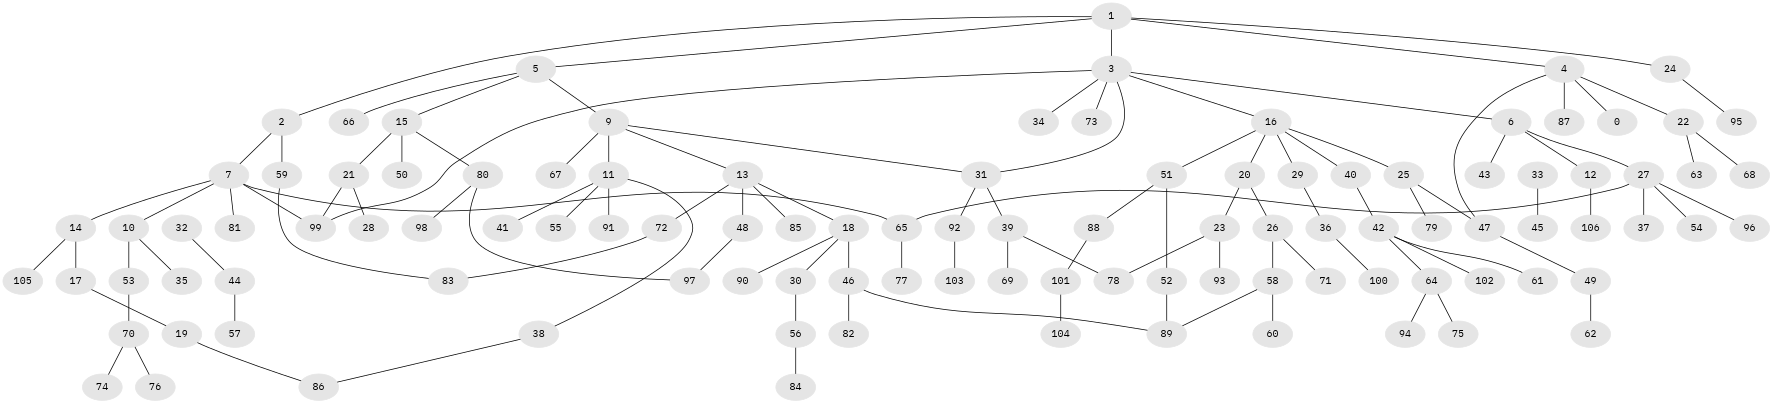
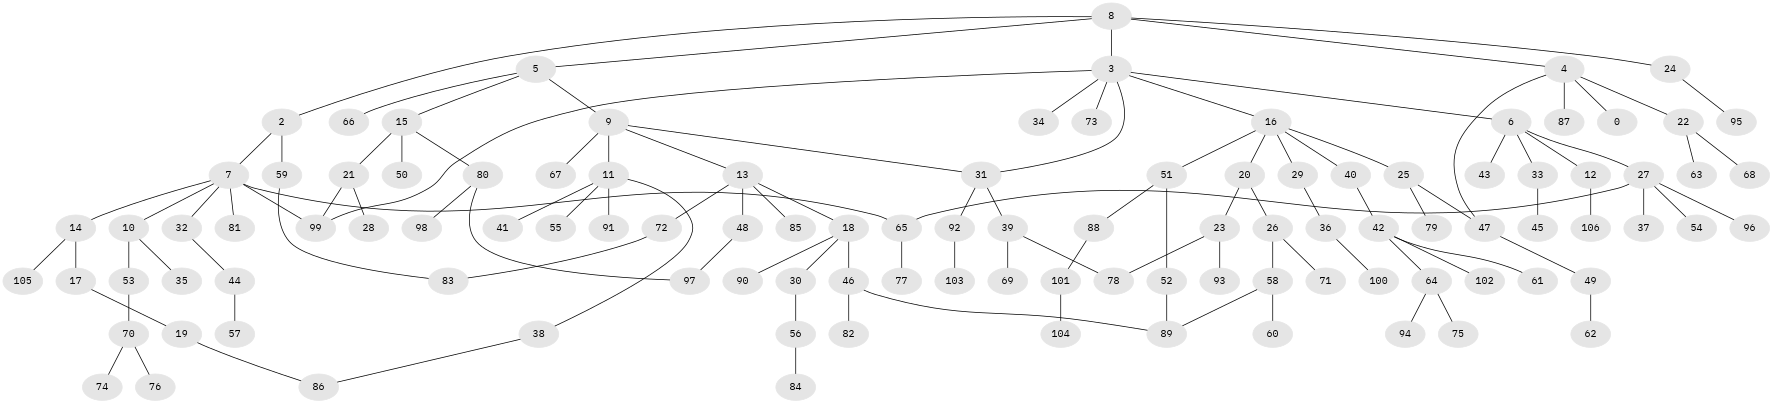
node "1": label "1" -> "8"
edge "6" -- "33": added
edge "7" -- "32": added
